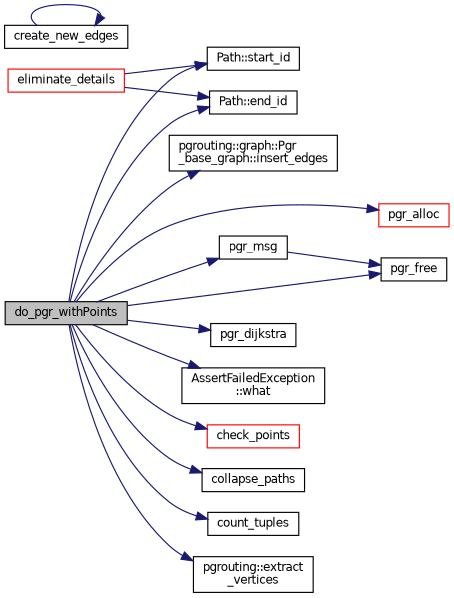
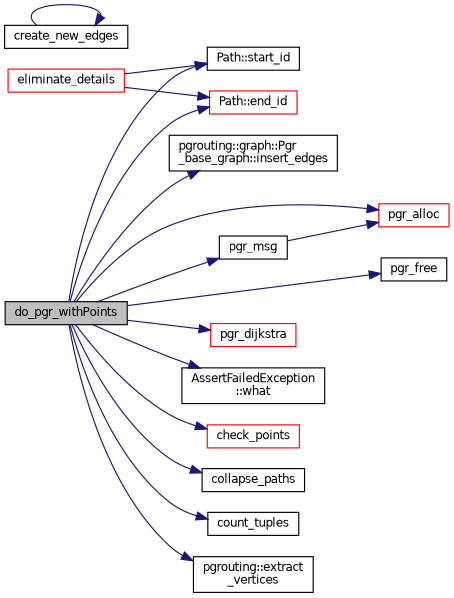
node "Path::end_id": color black -> red
edge "pgr_msg" -> "pgr_free": now "pgr_msg" -> "pgr_alloc"
node "pgr_dijkstra": color black -> red
